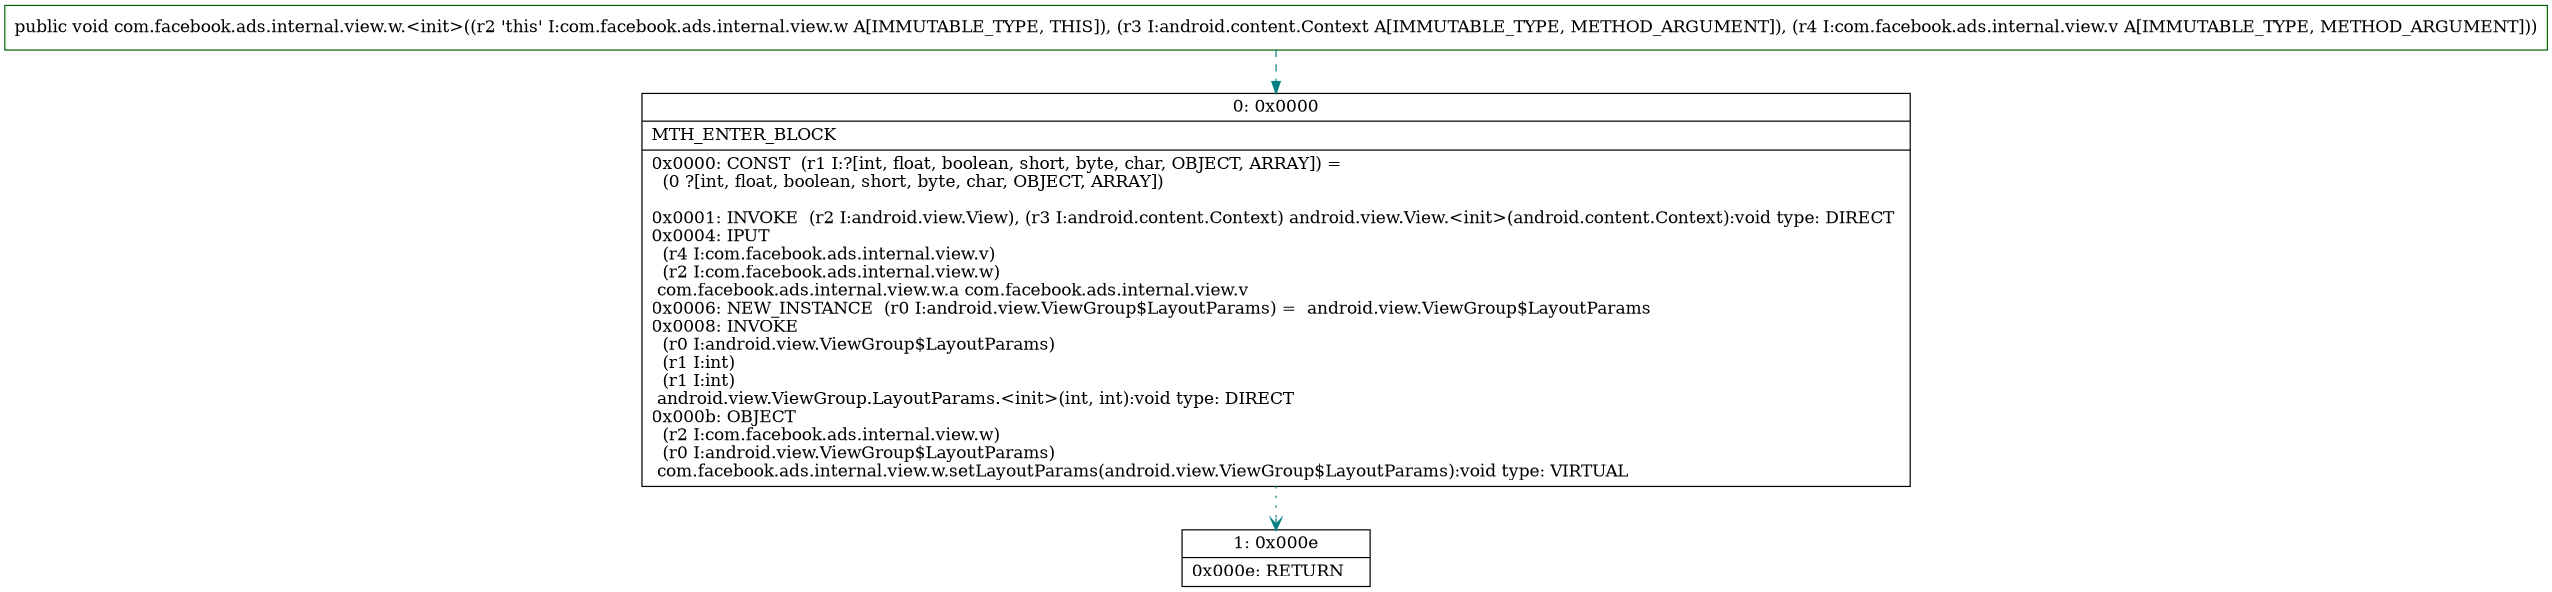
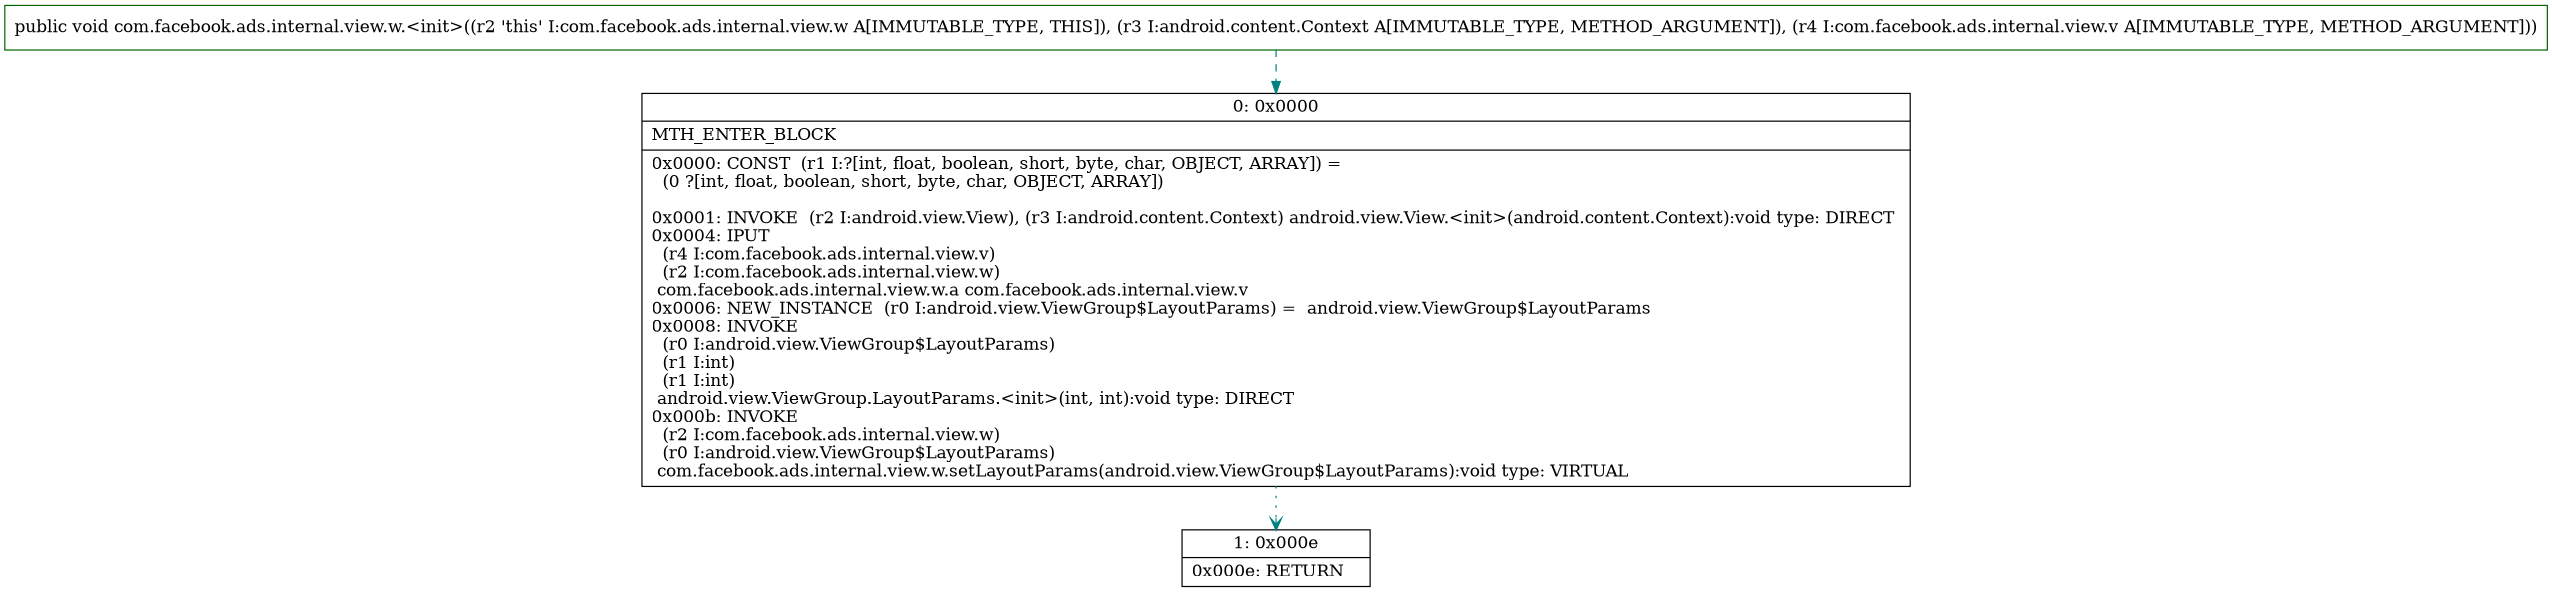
node "0: 0x0000": text "0x000b: OBJECT" -> "0x000b: INVOKE"
